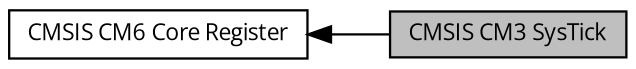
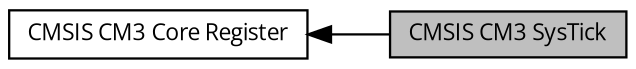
node "CMSIS CM6 Core Register": label "CMSIS CM6 Core Register" -> "CMSIS CM3 Core Register"
